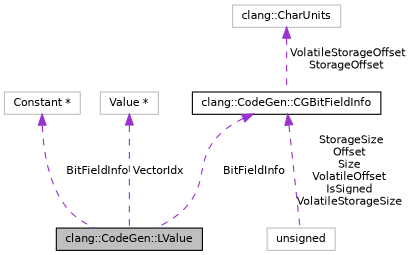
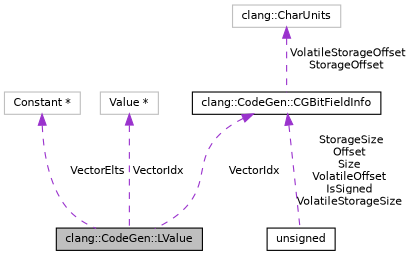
edge "clang::CodeGen::LValue" -> "Constant *": label " BitFieldInfo" -> " VectorElts"
edge "clang::CodeGen::LValue" -> "clang::CodeGen::CGBitFieldInfo": label " BitFieldInfo" -> " VectorIdx"
node "unsigned": color grey75 -> black
